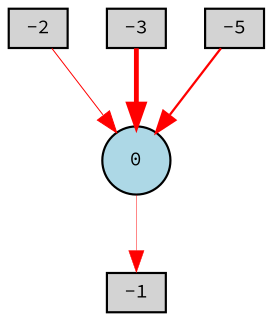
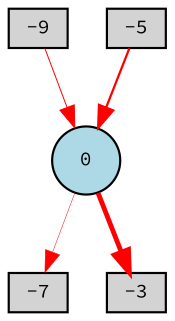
node "-2": label "-2" -> "-9"
edge "-3" -> "0": reversed
node "-1": label "-1" -> "-7"
